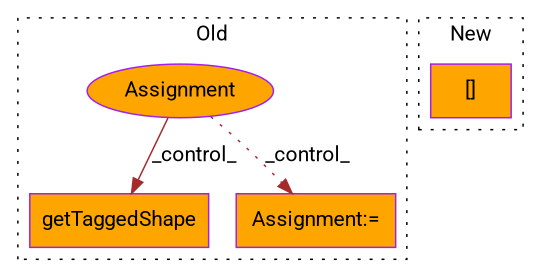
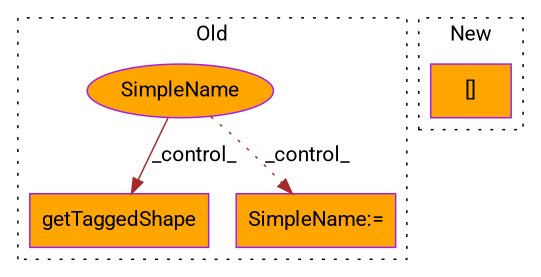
node "Assignment": label "Assignment" -> "SimpleName"
node "Assignment:=": label "Assignment:=" -> "SimpleName:="
